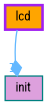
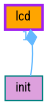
edge "lcd" -> "init": reversed
